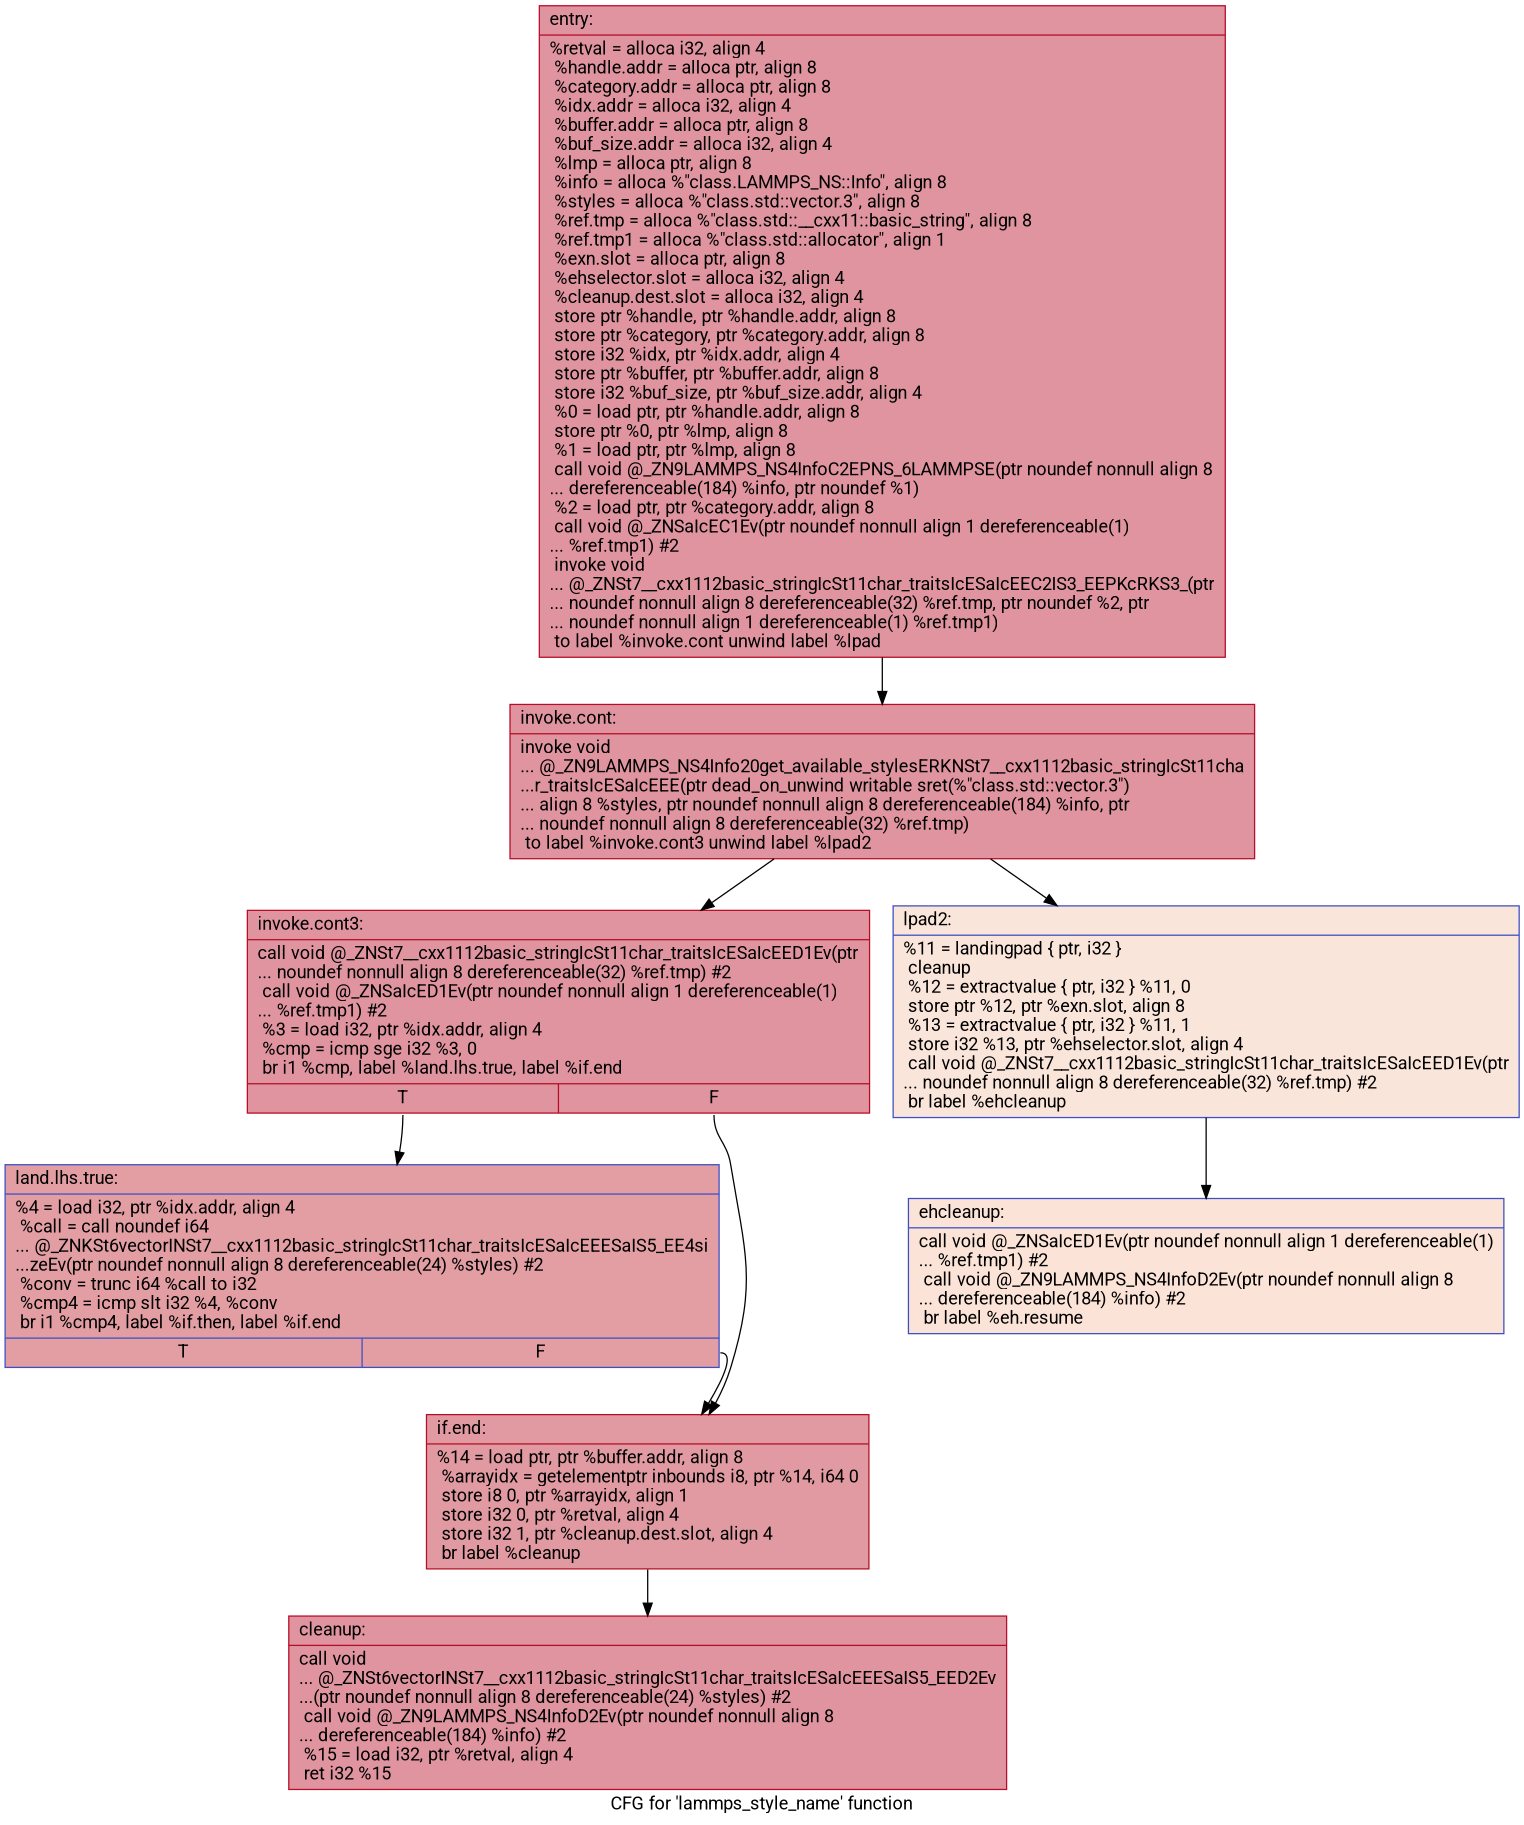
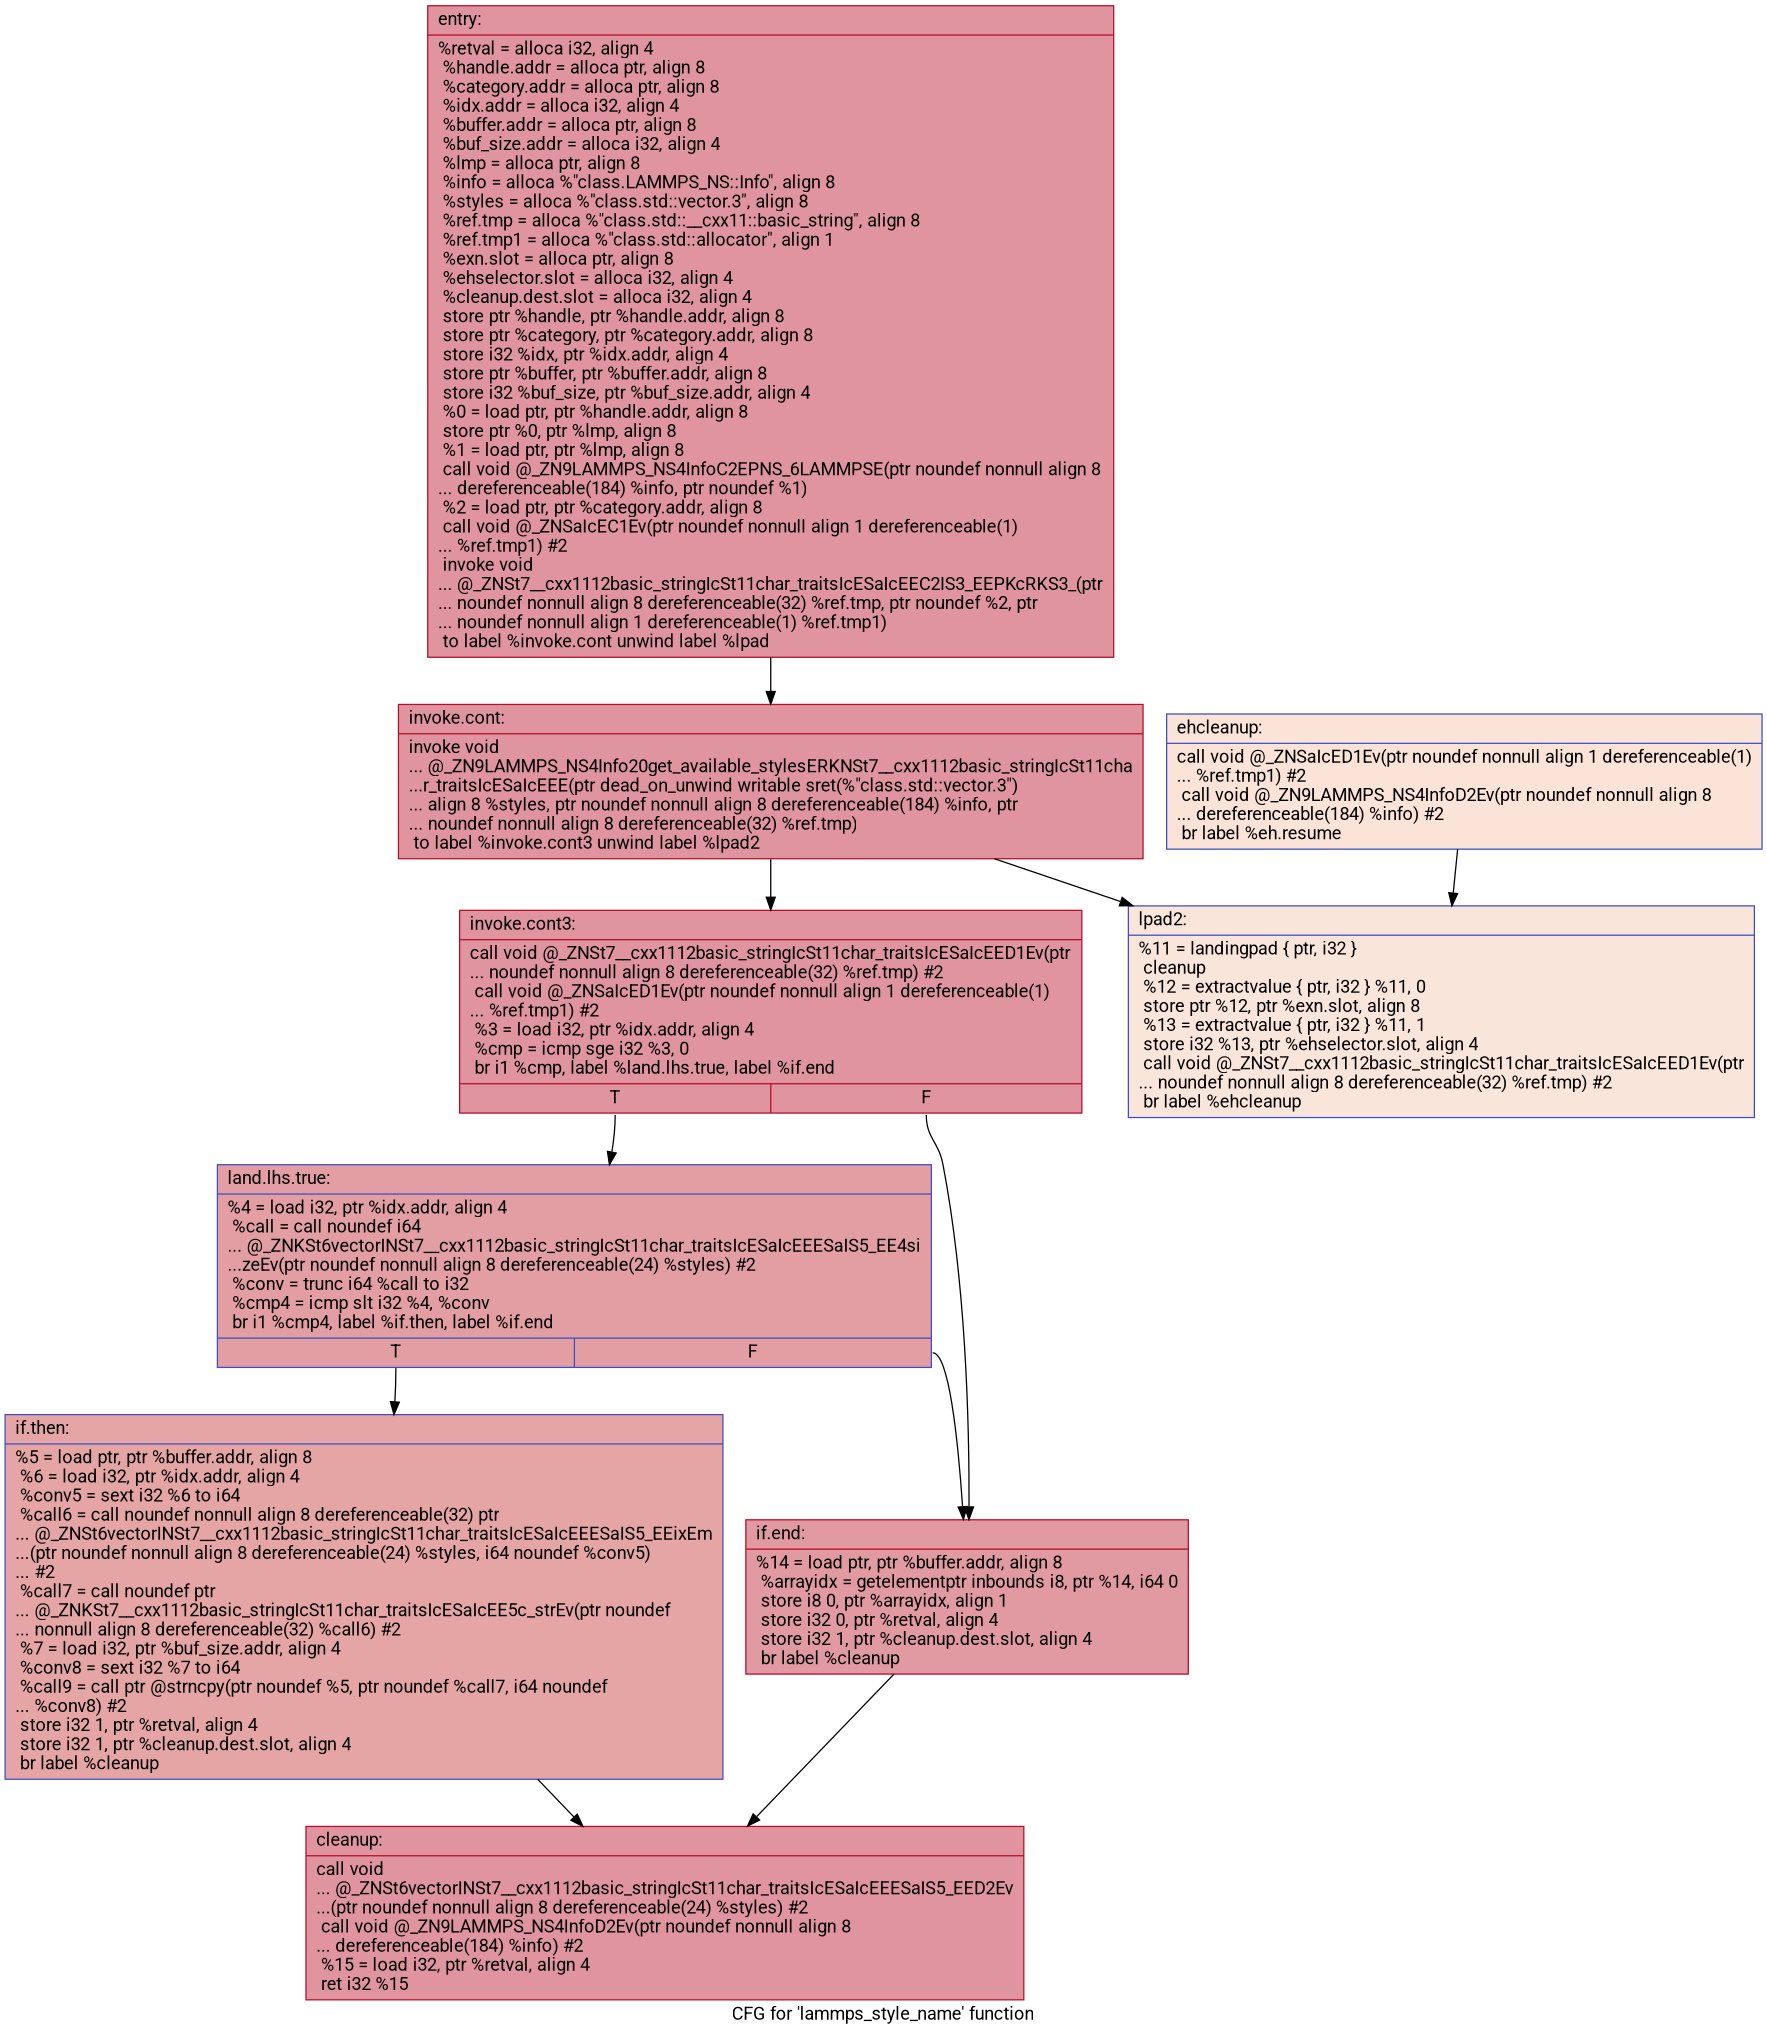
edge "lpad2:" -> "ehcleanup:": reversed
node "if.then:": added
